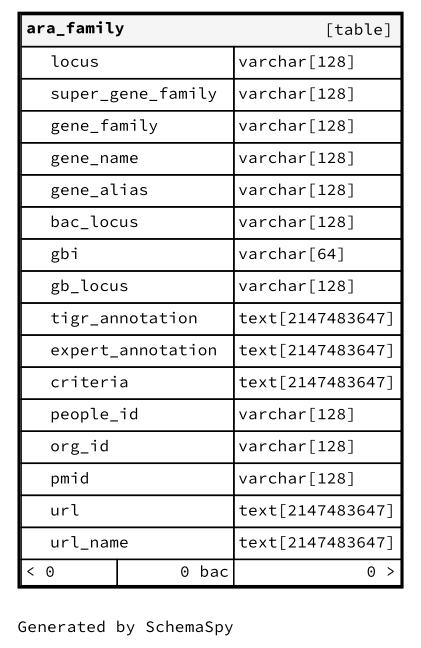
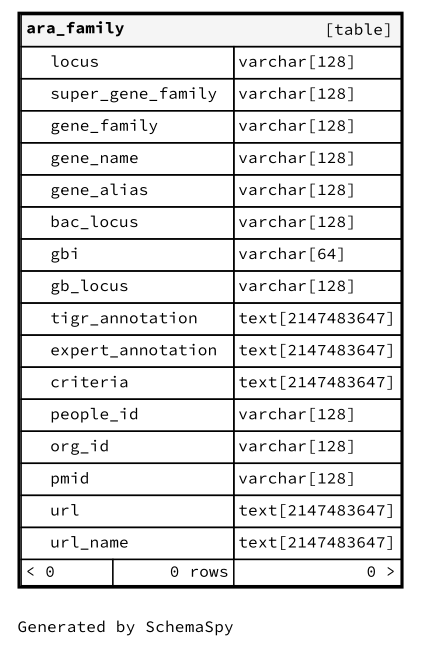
node "ara_family": text "0 bac" -> "0 rows"
